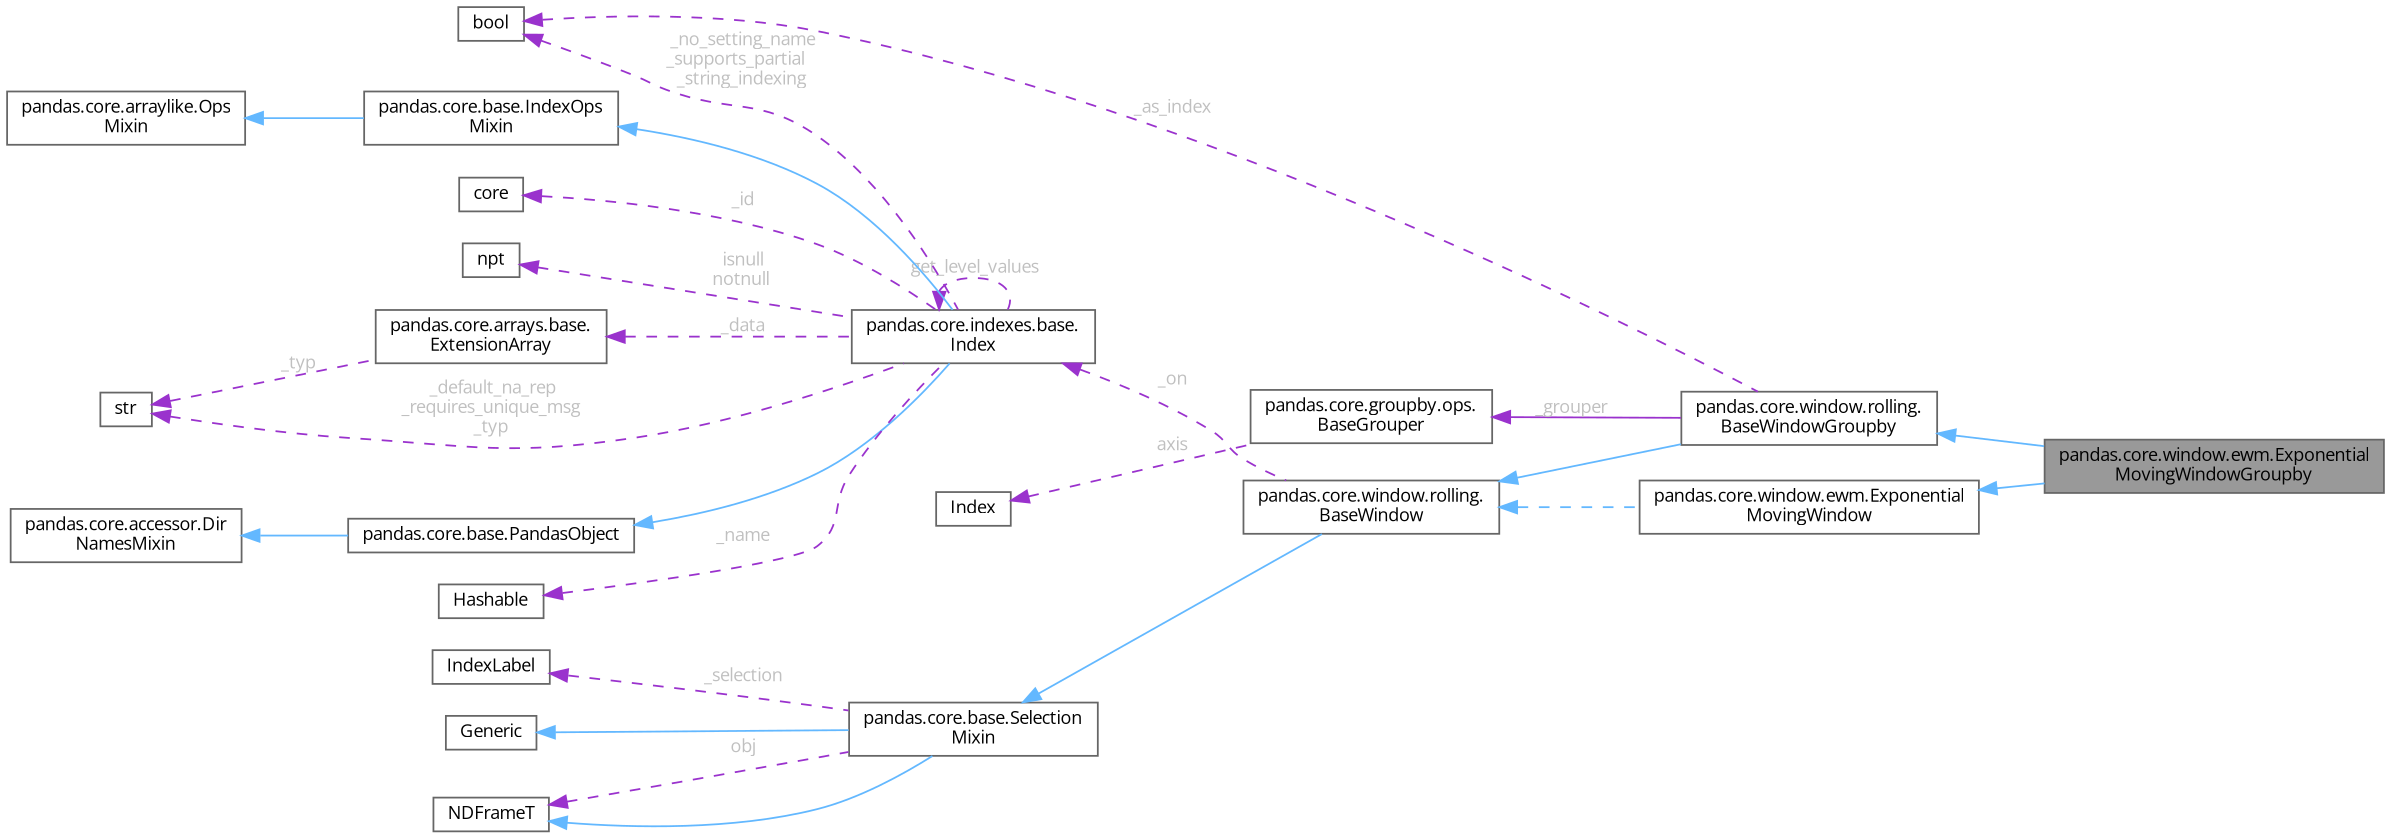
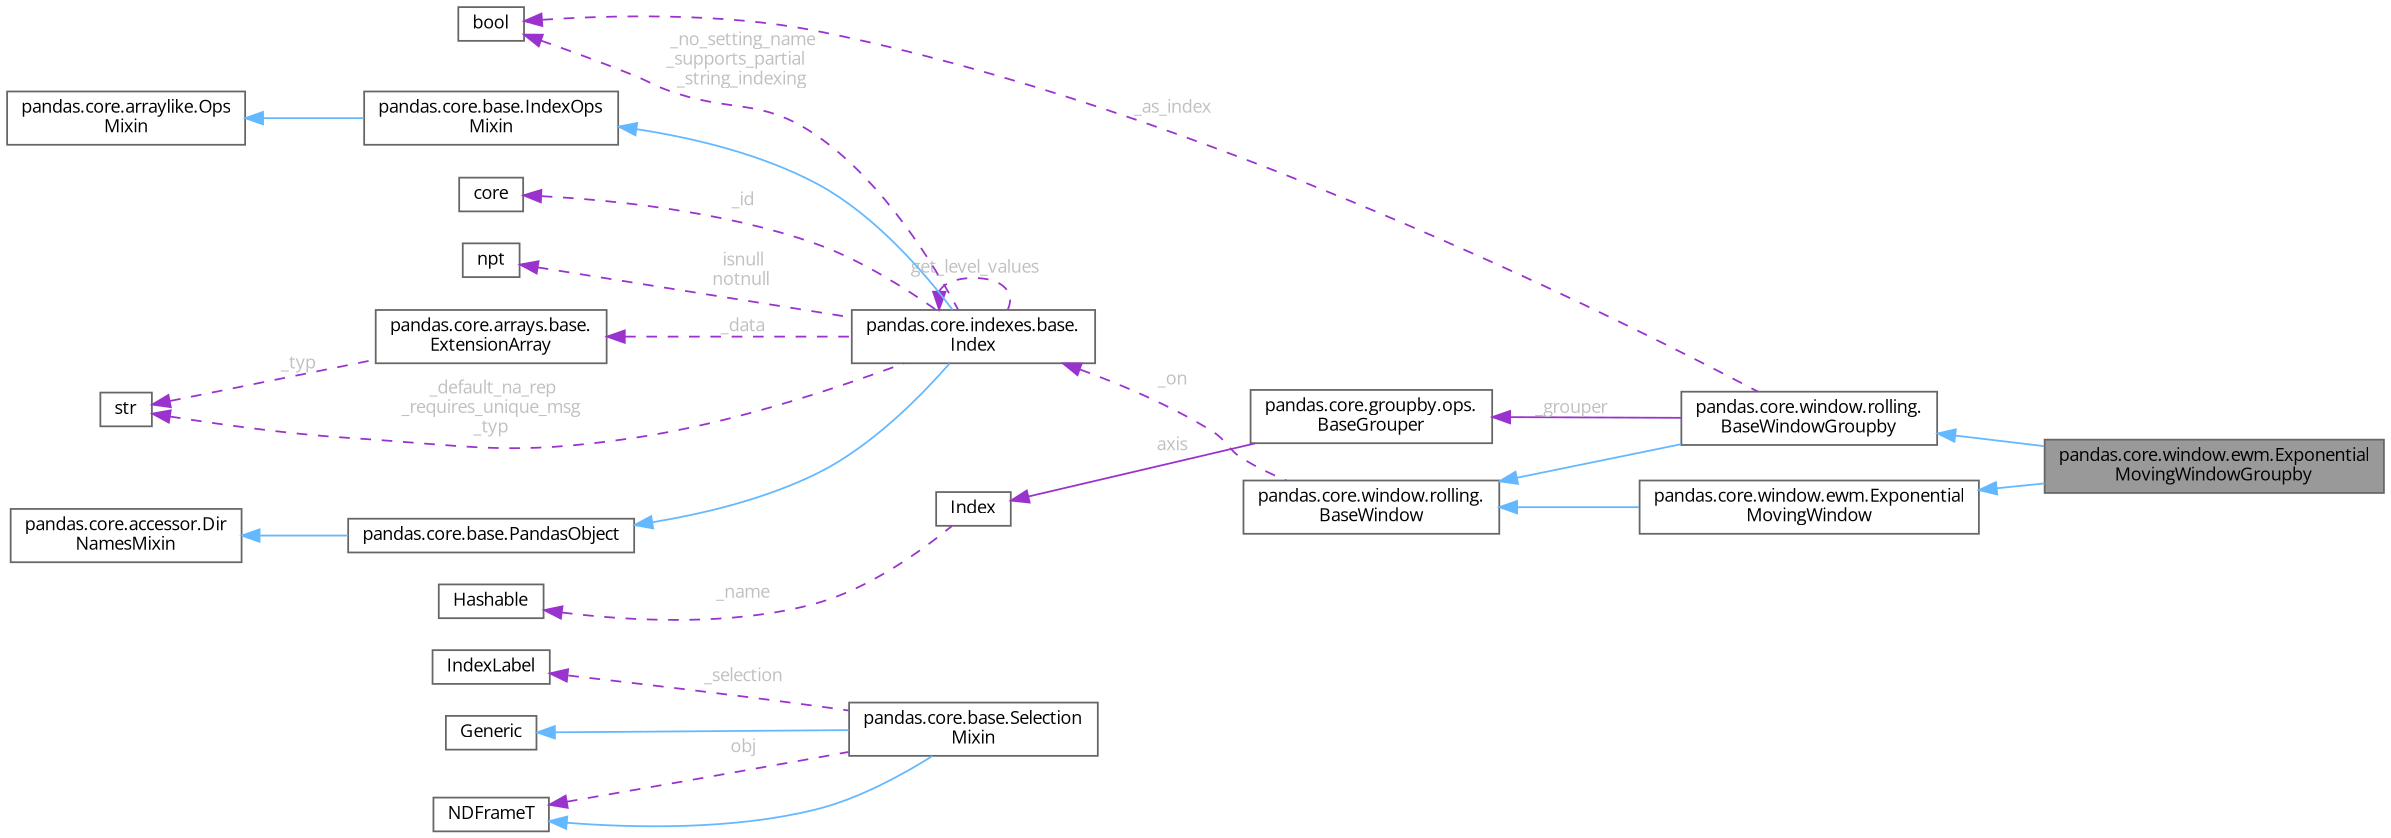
edge "pandas.core.groupby.ops. BaseGrouper" -> "Index": style dashed -> solid
edge "pandas.core.window.ewm.Exponential MovingWindow" -> "pandas.core.window.rolling. BaseWindow": style dashed -> solid
edge "pandas.core.indexes.base. Index" -> "Hashable": now "Index" -> "Hashable"
edge "pandas.core.window.rolling. BaseWindow" -> "pandas.core.base.Selection Mixin": removed
